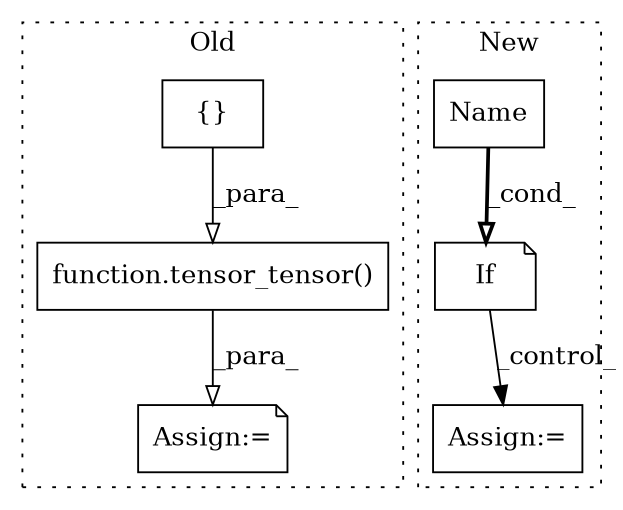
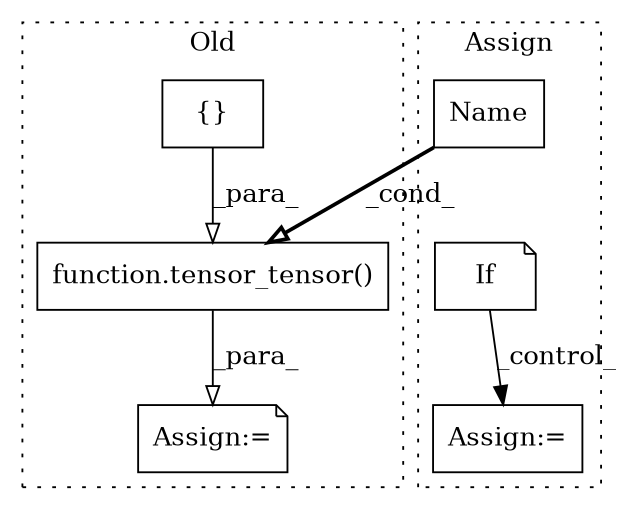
cluster "New": label "New" -> "Assign"
edge "Name" -> "If": now "Name" -> "function.tensor_tensor()"
